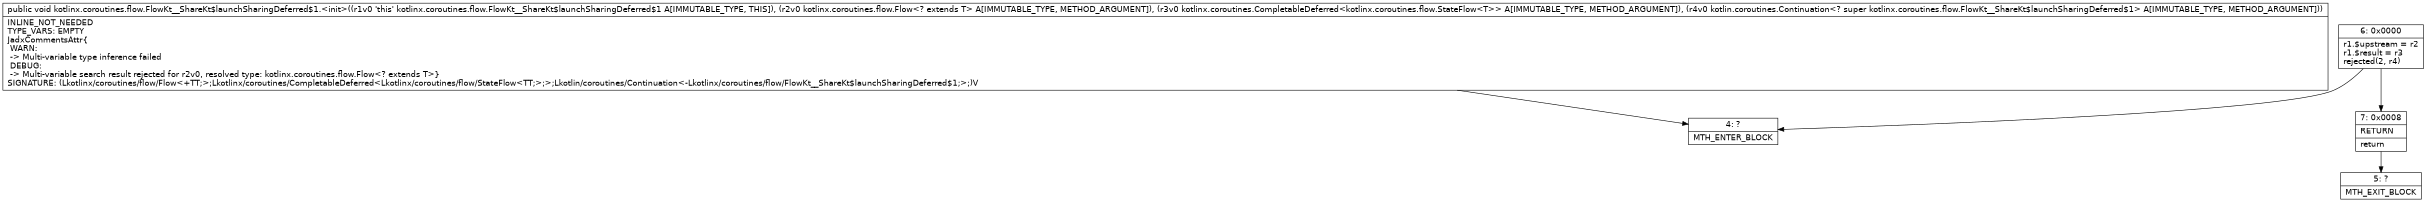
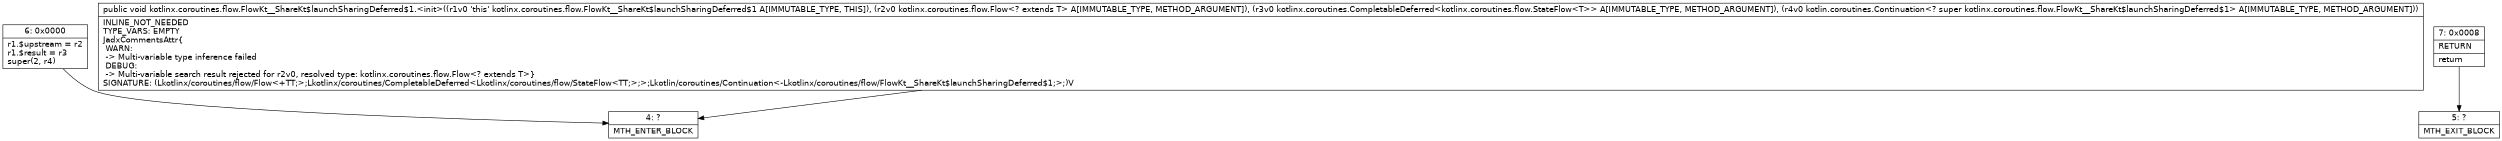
node "6: 0x0000": text "rejected(2, r4)" -> "super(2, r4)"
edge "6: 0x0000" -> "7: 0x0008": removed
